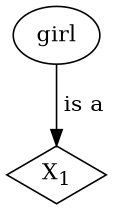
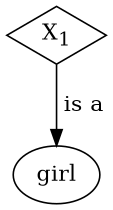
edge "girl" -> "X": reversed
